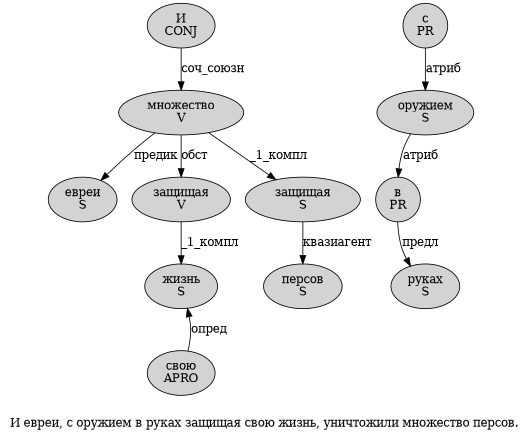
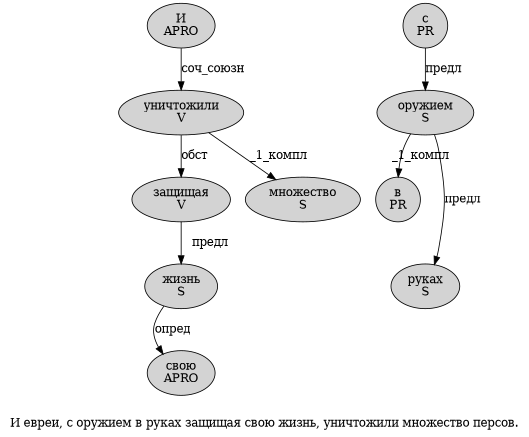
node "И CONJ": label "И CONJ" -> "И APRO"
edge "с PR" -> "оружием S": label "атриб" -> "предл"
node "множество V": label "множество V" -> "уничтожили V"
edge "оружием S" -> "в PR": label "атриб" -> "_1_компл"
node "евреи S": removed
node "защищая S": label "защищая S" -> "множество S"
edge "в PR" -> "руках S": now "оружием S" -> "руках S"
edge "защищая V" -> "жизнь S": label "_1_компл" -> "предл"
node "персов S": removed
edge "свою APRO" -> "жизнь S": reversed
